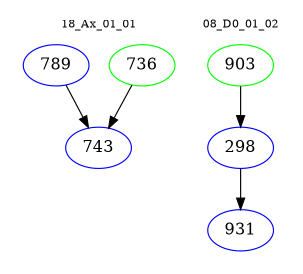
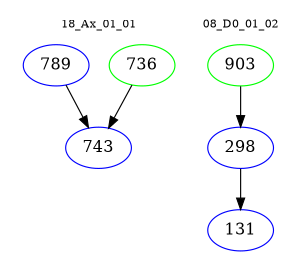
node "931": label "931" -> "131"
